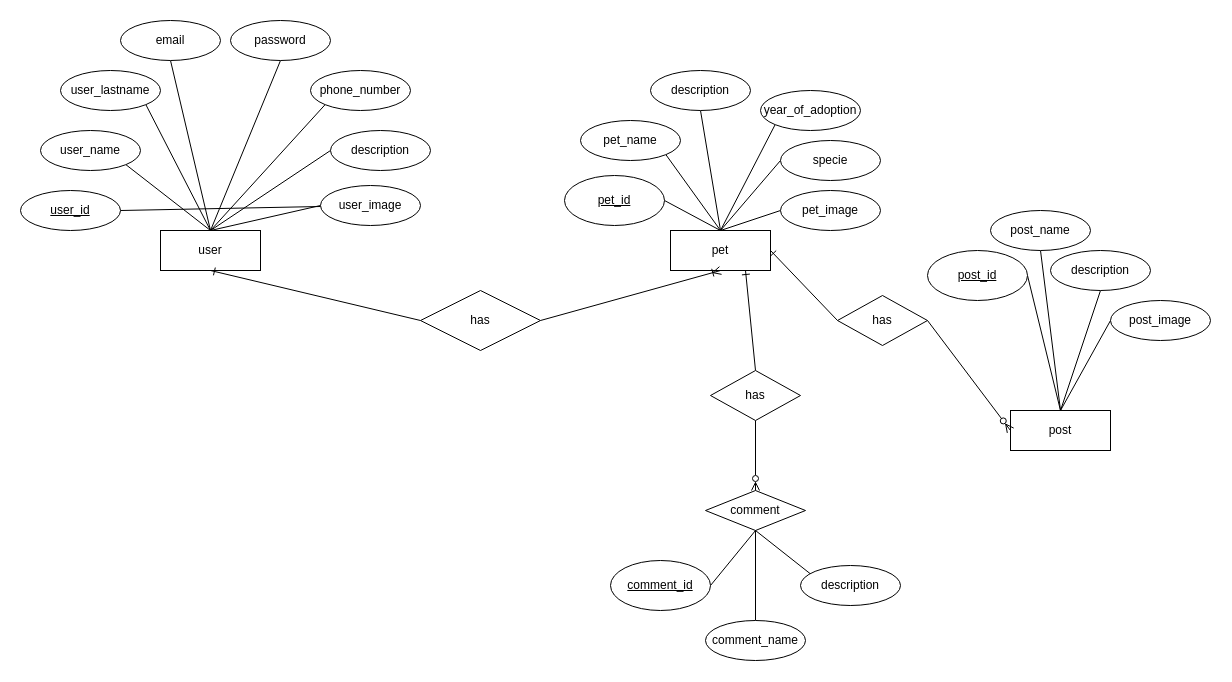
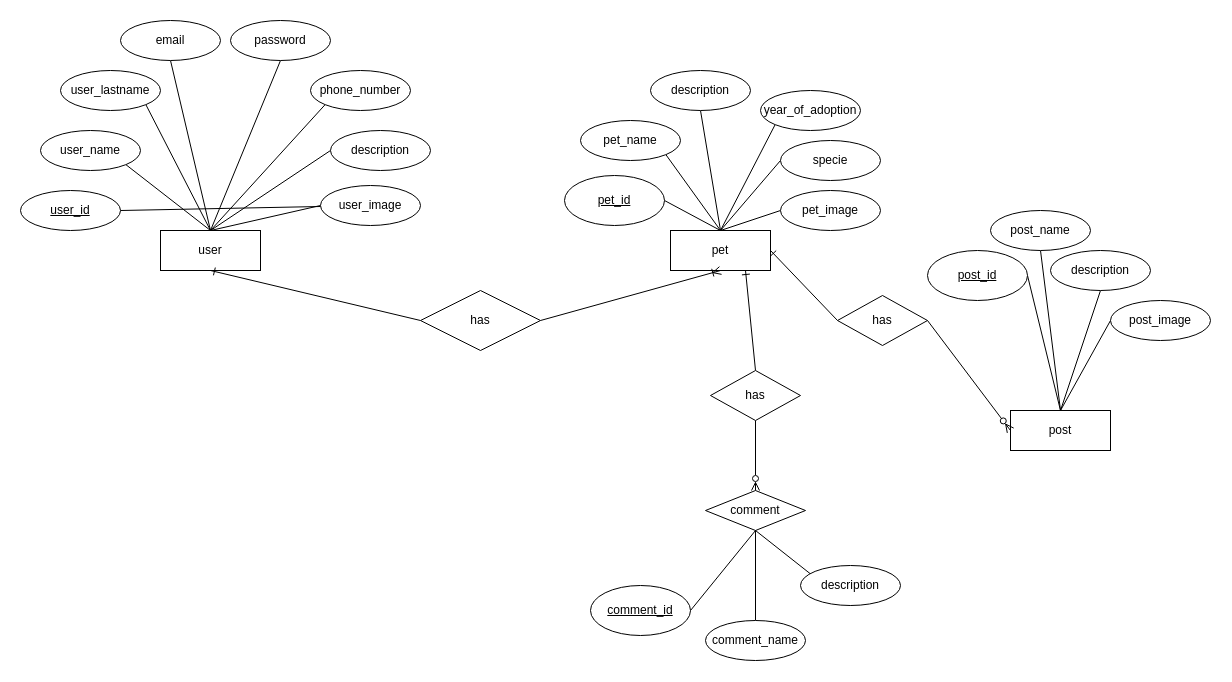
node "comment_id": moved (661, 586) -> (641, 611)
